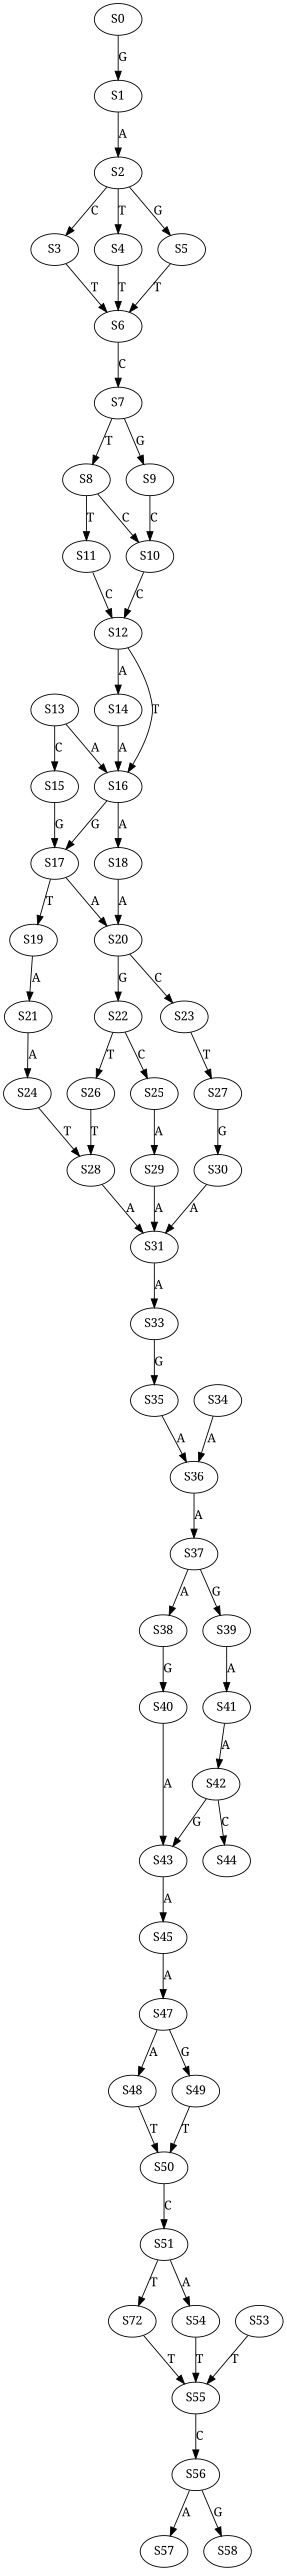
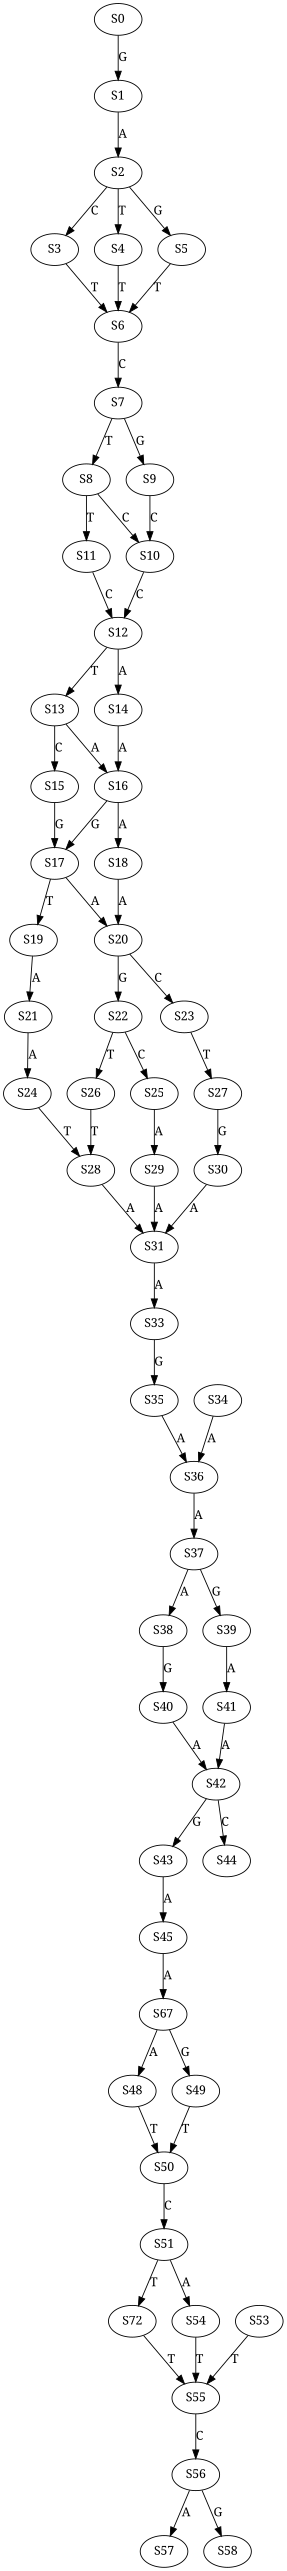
edge "S12" -> "S16": now "S12" -> "S13"
edge "S40" -> "S43": now "S40" -> "S42"
node "S47": label "S47" -> "S67"
